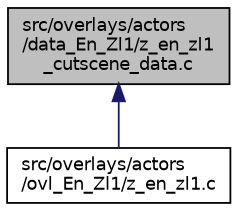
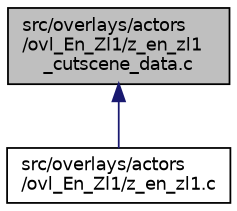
node "src/overlays/actors /data_En_Zl1/z_en_zl1 _cutscene_data.c": label "src/overlays/actors /data_En_Zl1/z_en_zl1 _cutscene_data.c" -> "src/overlays/actors /ovl_En_Zl1/z_en_zl1 _cutscene_data.c"
